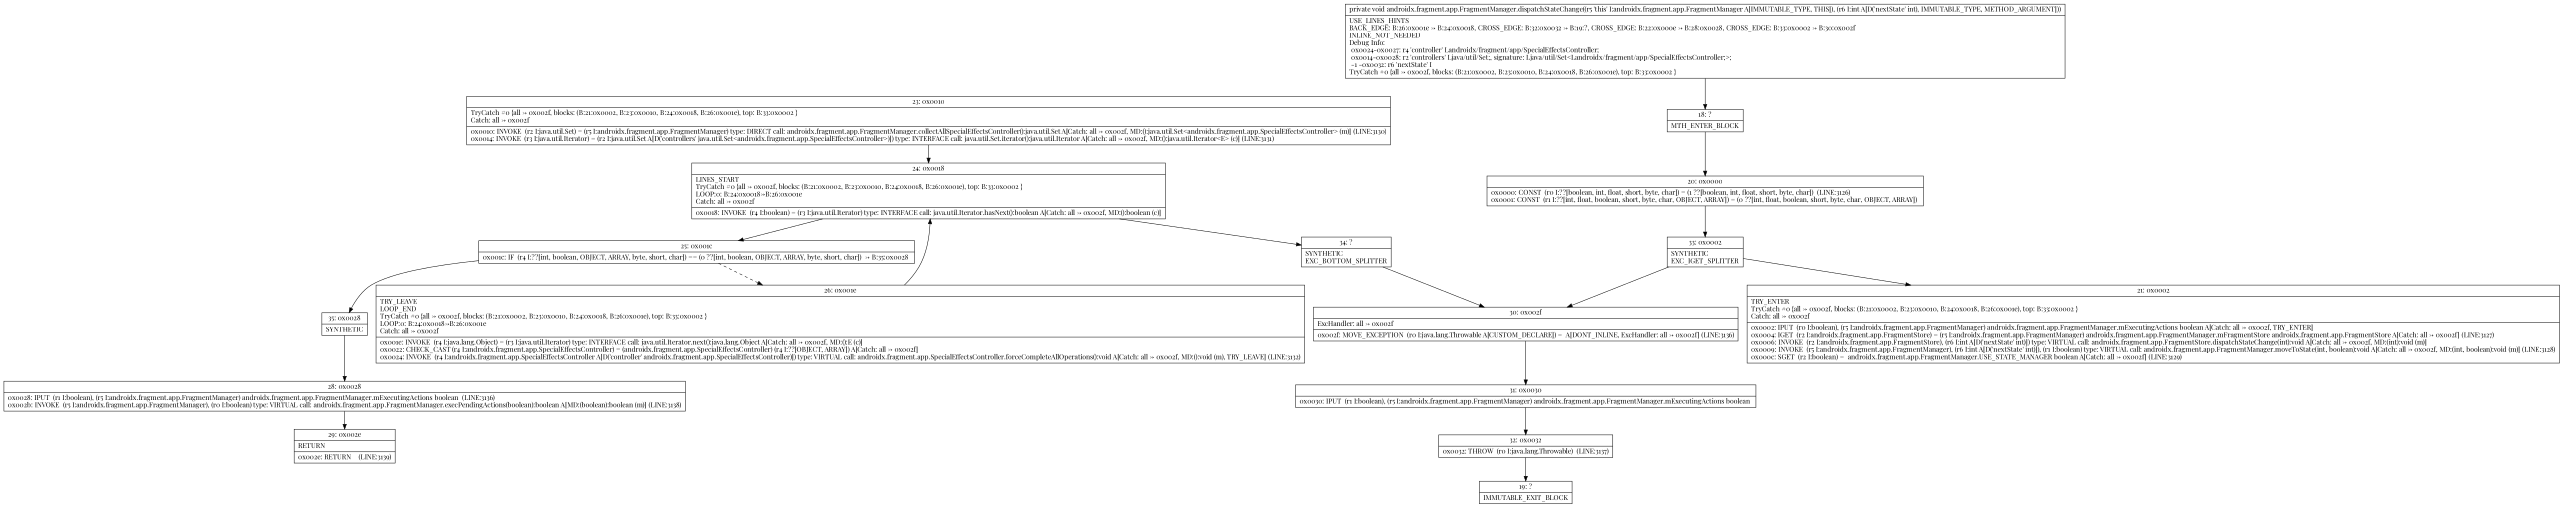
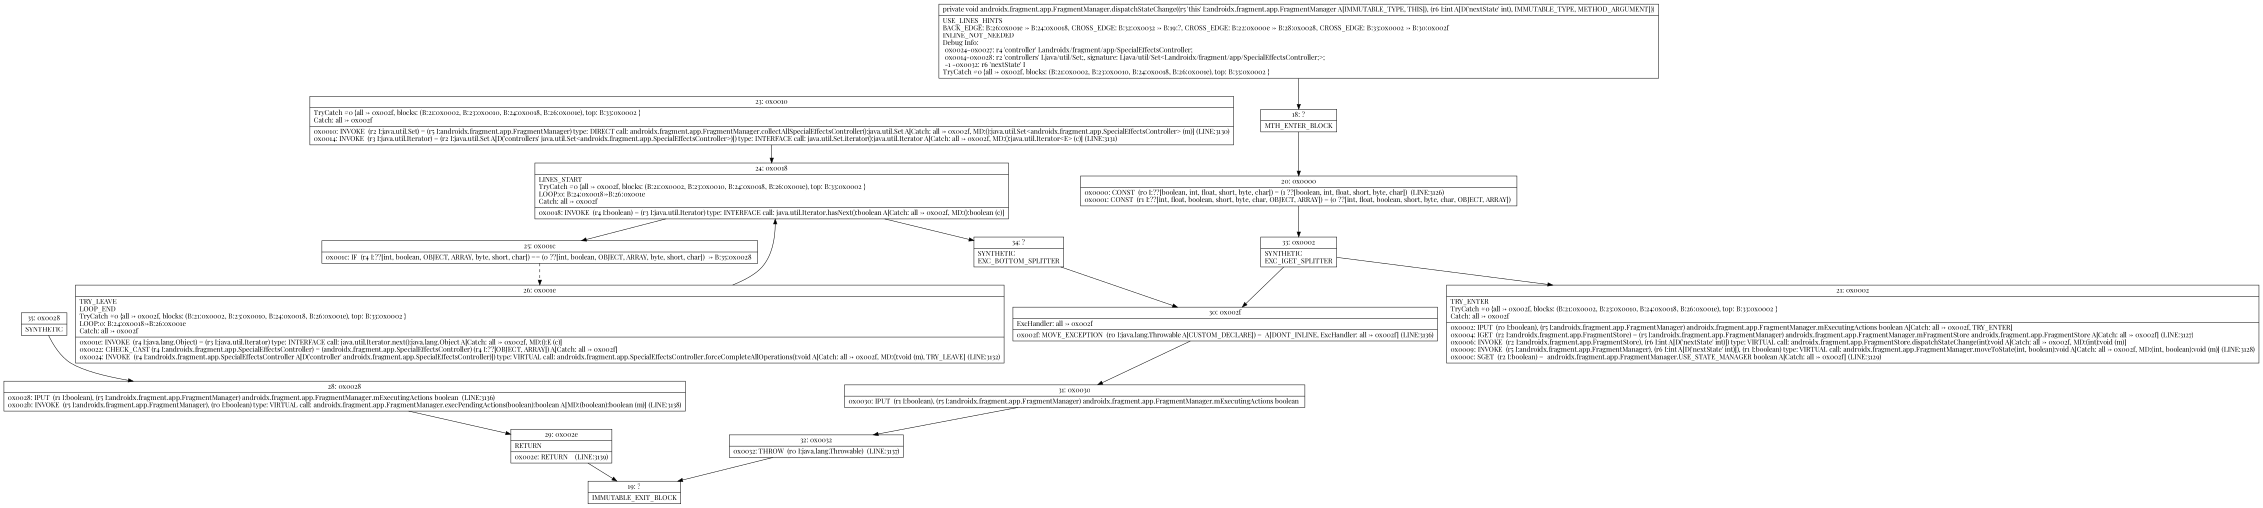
edge "25: 0x001c" -> "35: 0x0028": removed
edge "29: 0x002e" -> "19: ?": added
